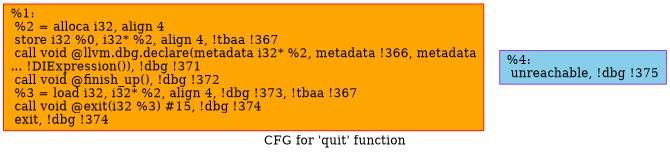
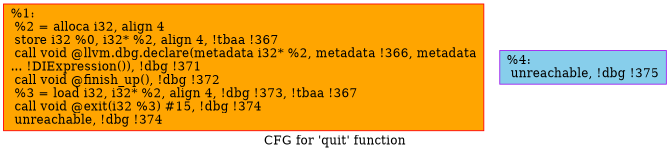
node "%1:": text "exit, !dbg !374" -> "unreachable, !dbg !374"
